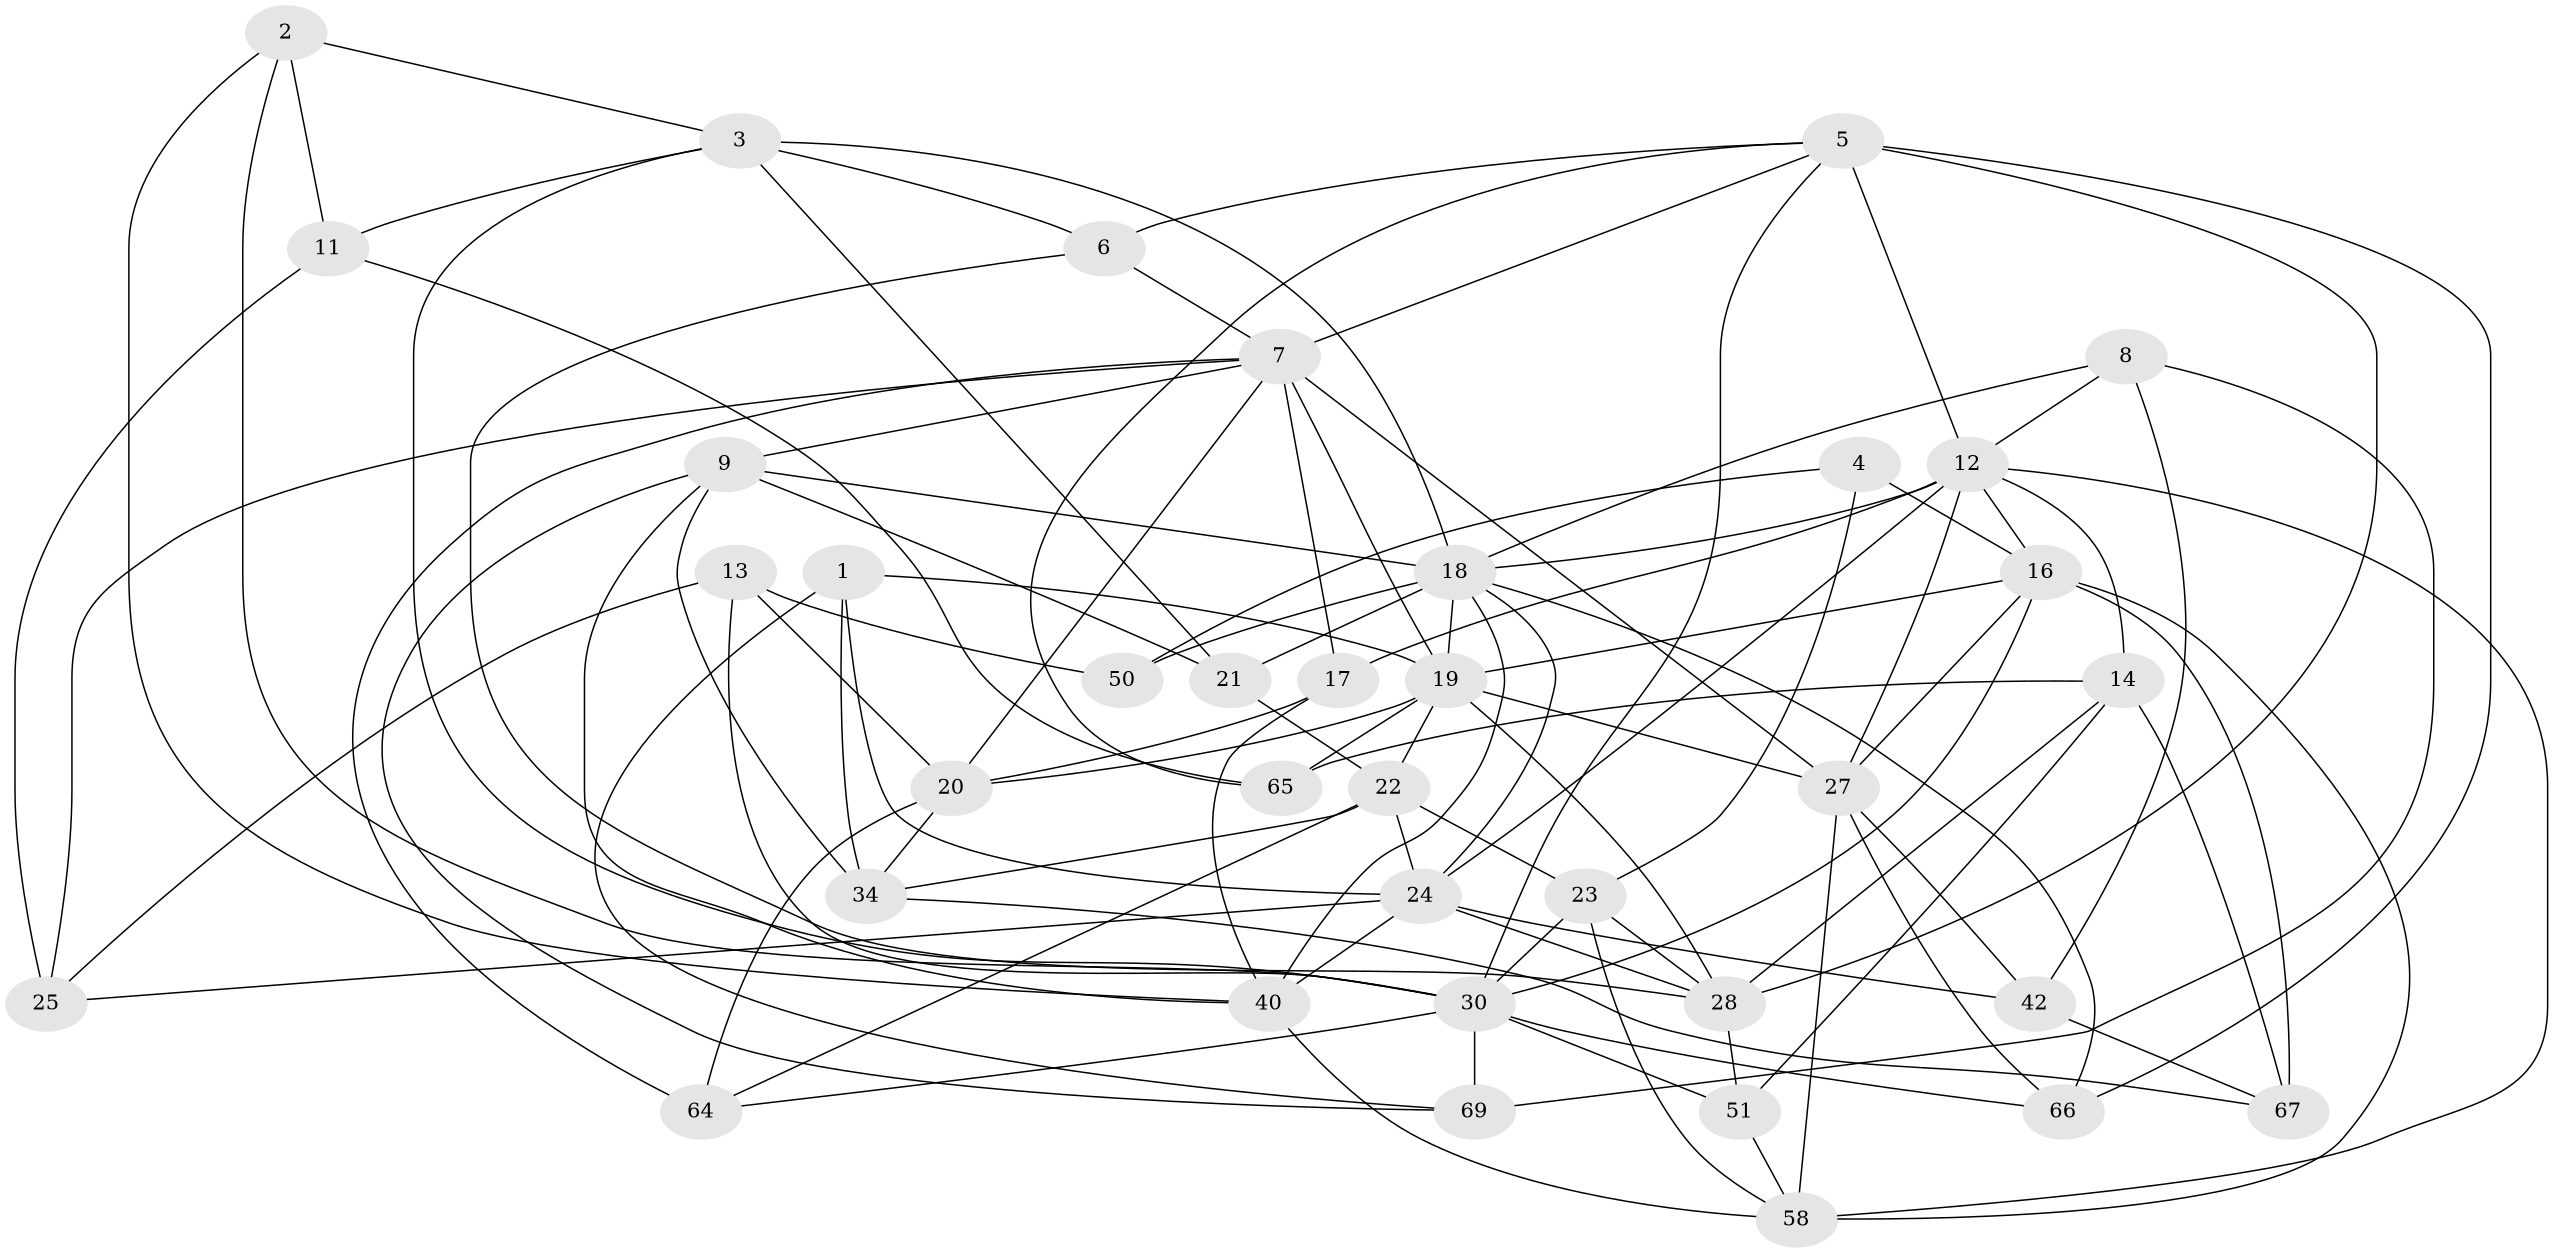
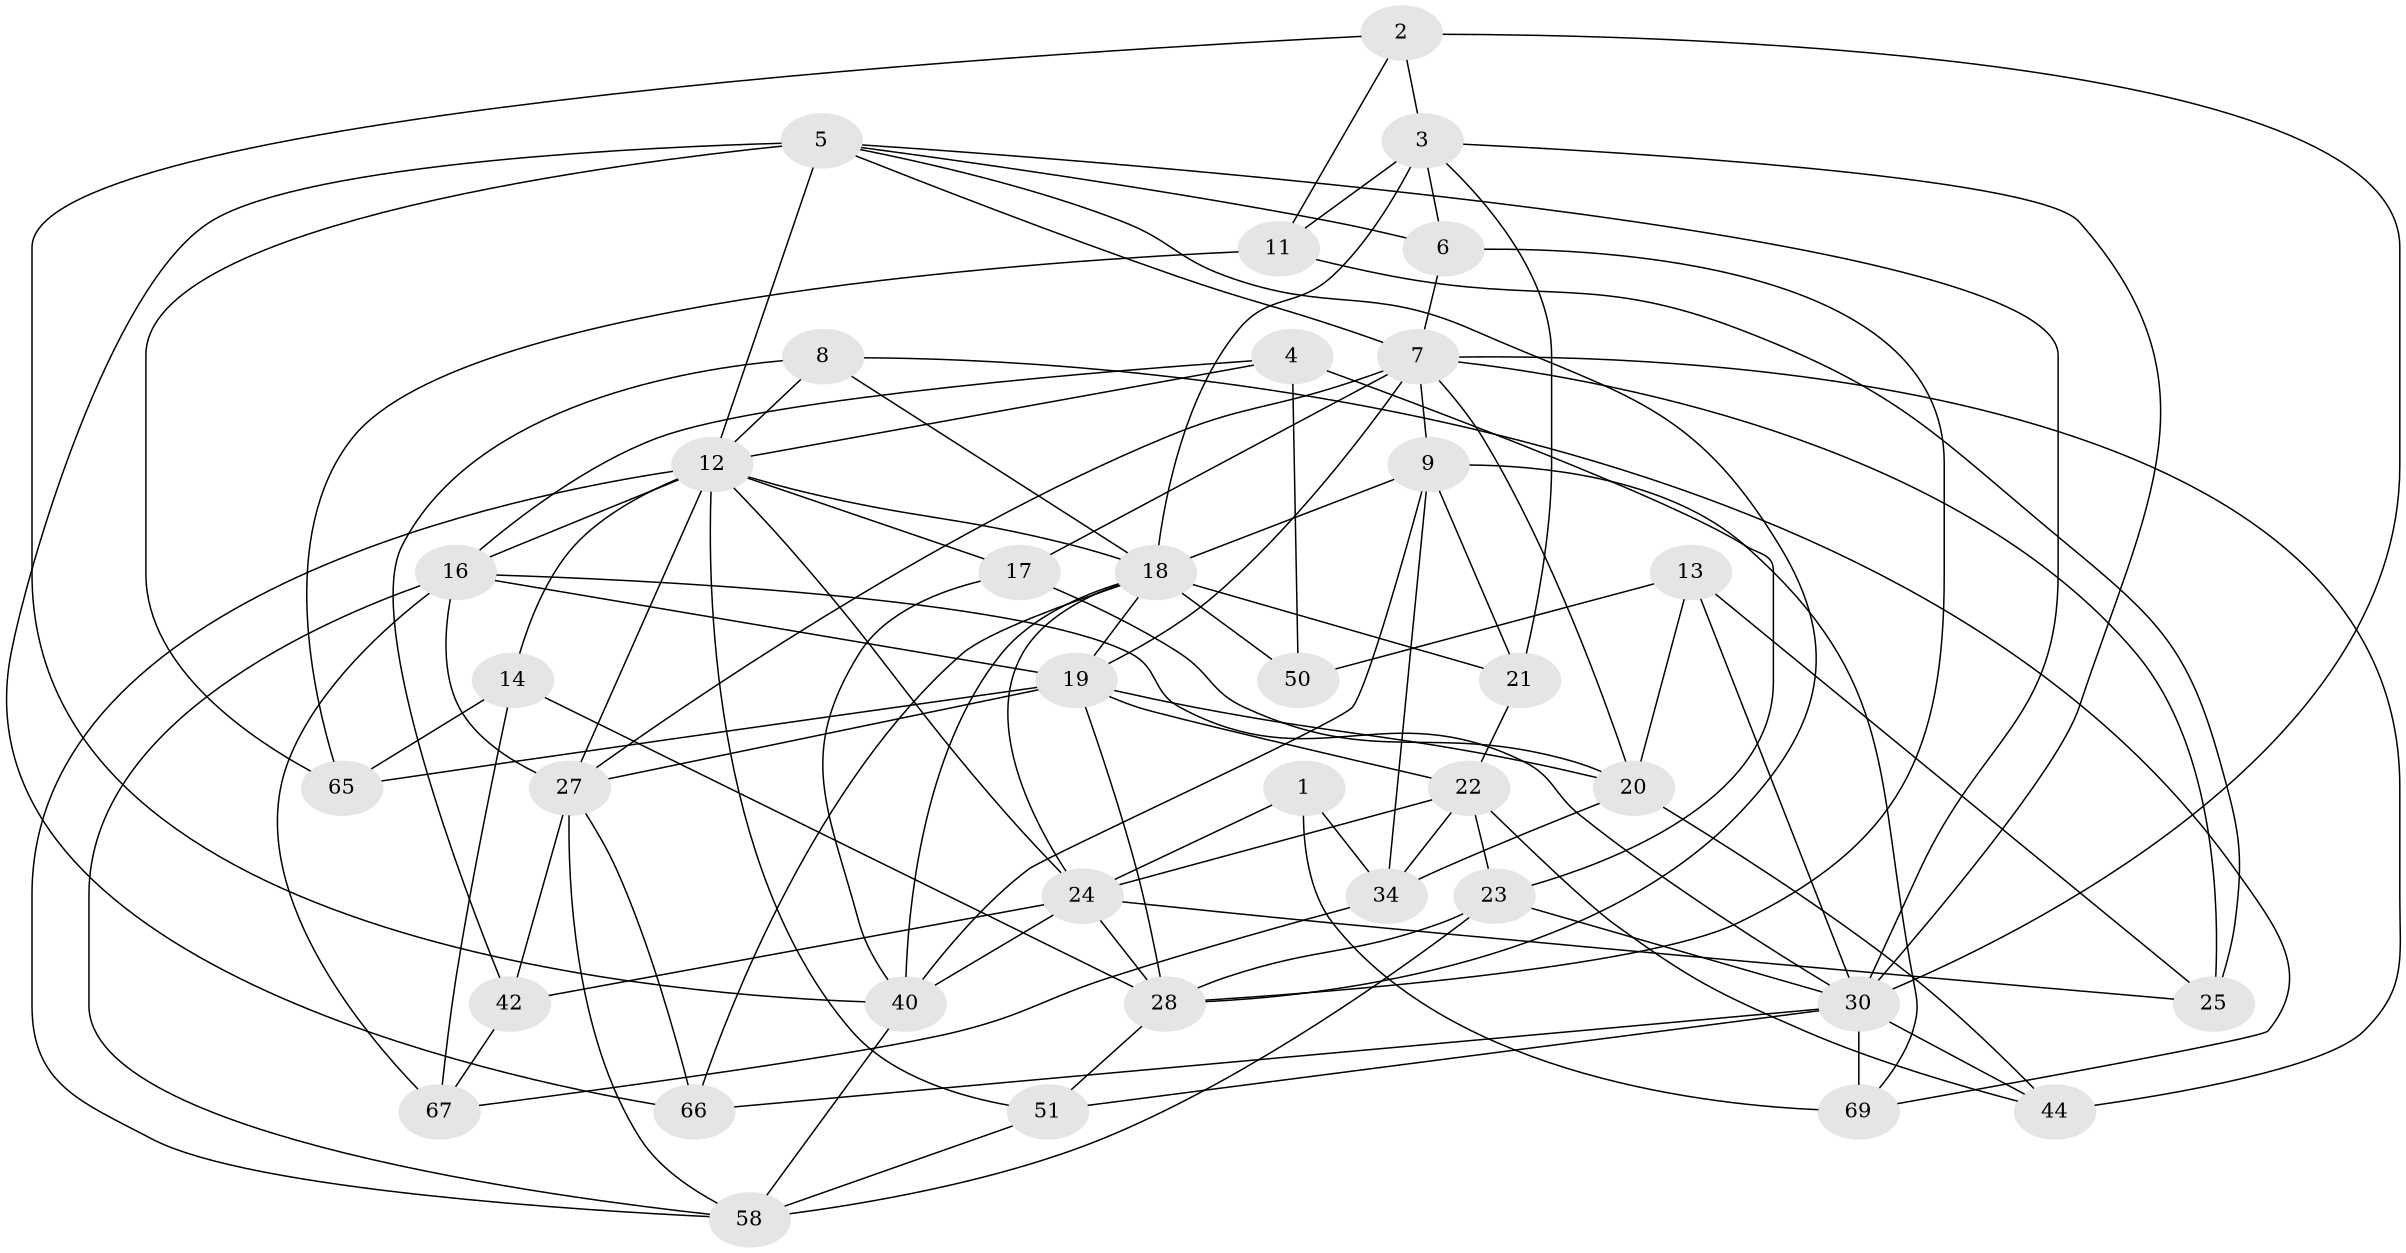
edge "4" -- "12": added
edge "1" -- "19": removed
edge "14" -- "51": now "12" -- "51"
node "64": label "64" -> "44"
